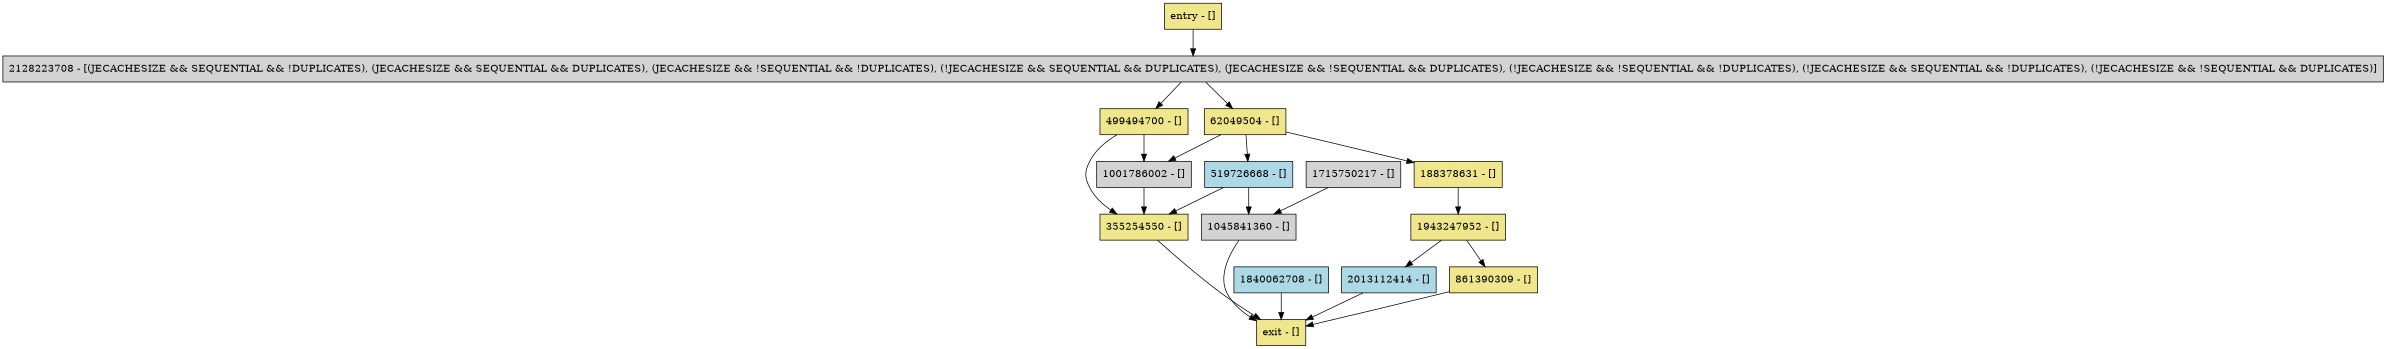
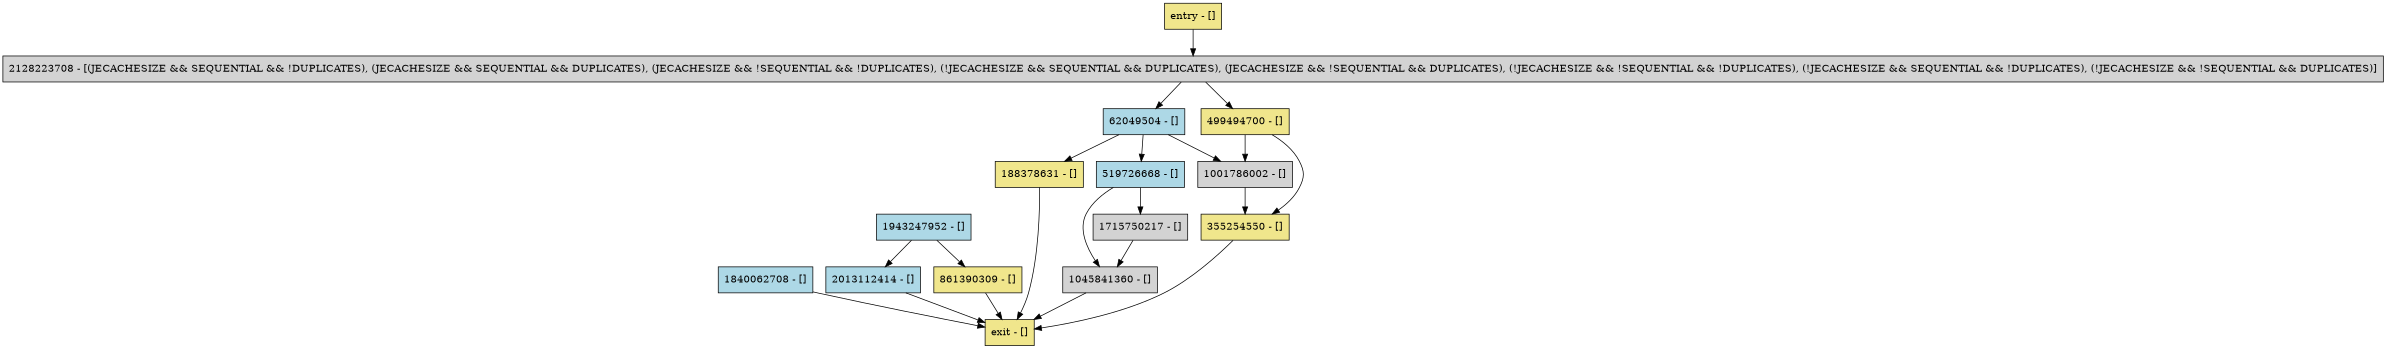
node "62049504 - []": fillcolor khaki -> lightblue
edge "188378631 - []" -> "1943247952 - []": now "188378631 - []" -> "exit - []"
edge "519726668 - []" -> "355254550 - []": now "519726668 - []" -> "1715750217 - []"
node "1943247952 - []": fillcolor khaki -> lightblue
